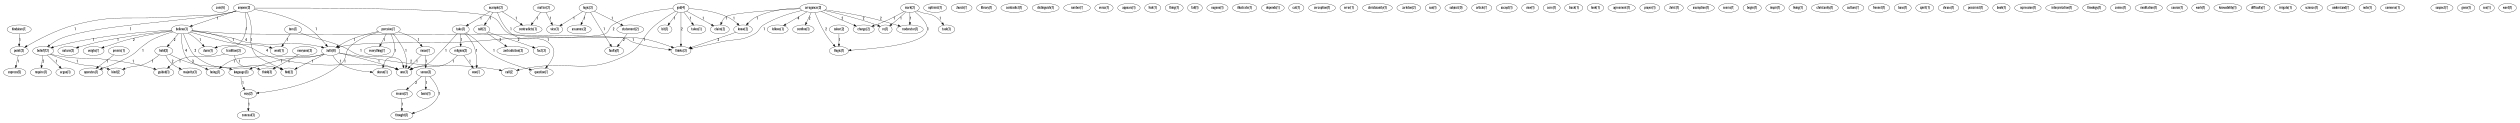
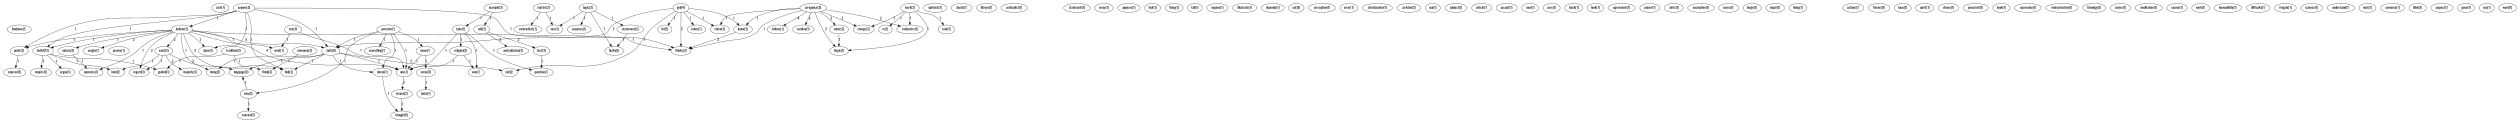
node "com(6)": label "com(6)" -> "com(1)"
node "distinguish(1)": removed
node "number(1)": label "number(1)" -> "statement(1)"
node "cut(1)": label "cut(1)" -> "cut(9)"
node "subject(0)": label "subject(0)" -> "subject(1)"
node "christanity(1)": removed
node "bible(1)": added
edge "arrogance(3)" -> "re(1)": now "arrogance(3)" -> "baker(2)"
edge "example(2)" -> "contradicts(1)": removed, label "1"
node "tom(3)": label "tom(3)" -> "tom(0)"
node "assumes(2)": label "assumes(2)" -> "assumes(1)"
edge "hinduism(1)" -> "point(2)": now "believe(1)" -> "point(2)"
edge "example(2)" -> "question(1)": now "fact(3)" -> "question(1)"
edge "statement(2)" -> "faulty(1)": label "2" -> "1"
node "hold(3)": label "hold(3)" -> "went(3)"
edge "believe(1)" -> "being(1)": label "4" -> "1"
edge "premis(1)" -> "operates(1)": now "nature(2)" -> "operates(1)"
node "regard(1)": added
edge "sense(3)" -> "means(2)": now "one(1)" -> "means(2)"
edge "language(3)" -> "way(2)": reversed
edge "sense(3)" -> "thought(1)": now "doesn(1)" -> "thought(1)"
